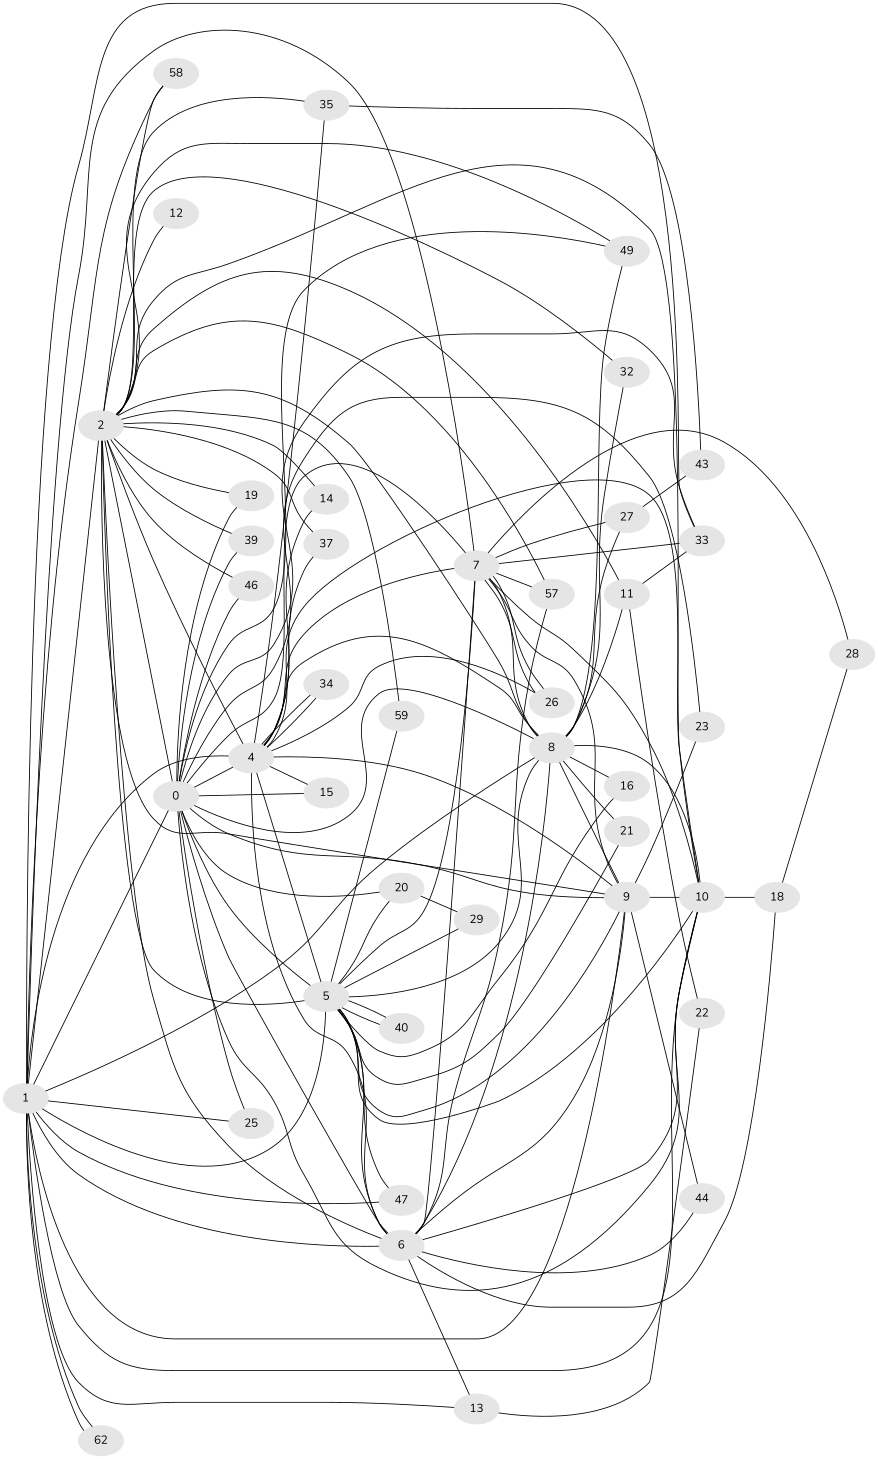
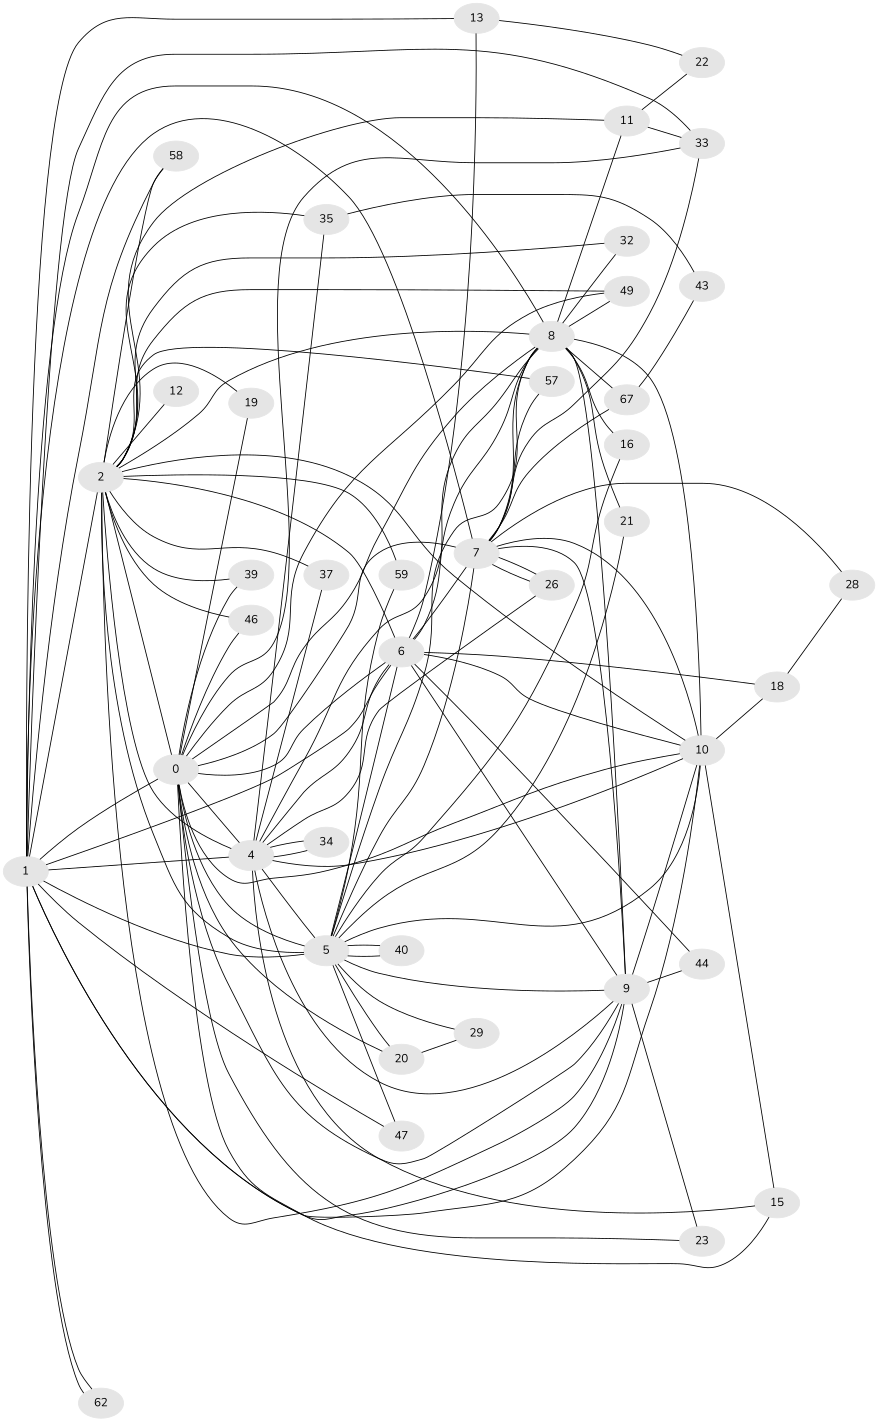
node "14": removed
node "27": label "27" -> "67"
edge "7" -- "4": removed
edge "57" -- "6": removed
edge "10" -- "15": added
node "25": removed
